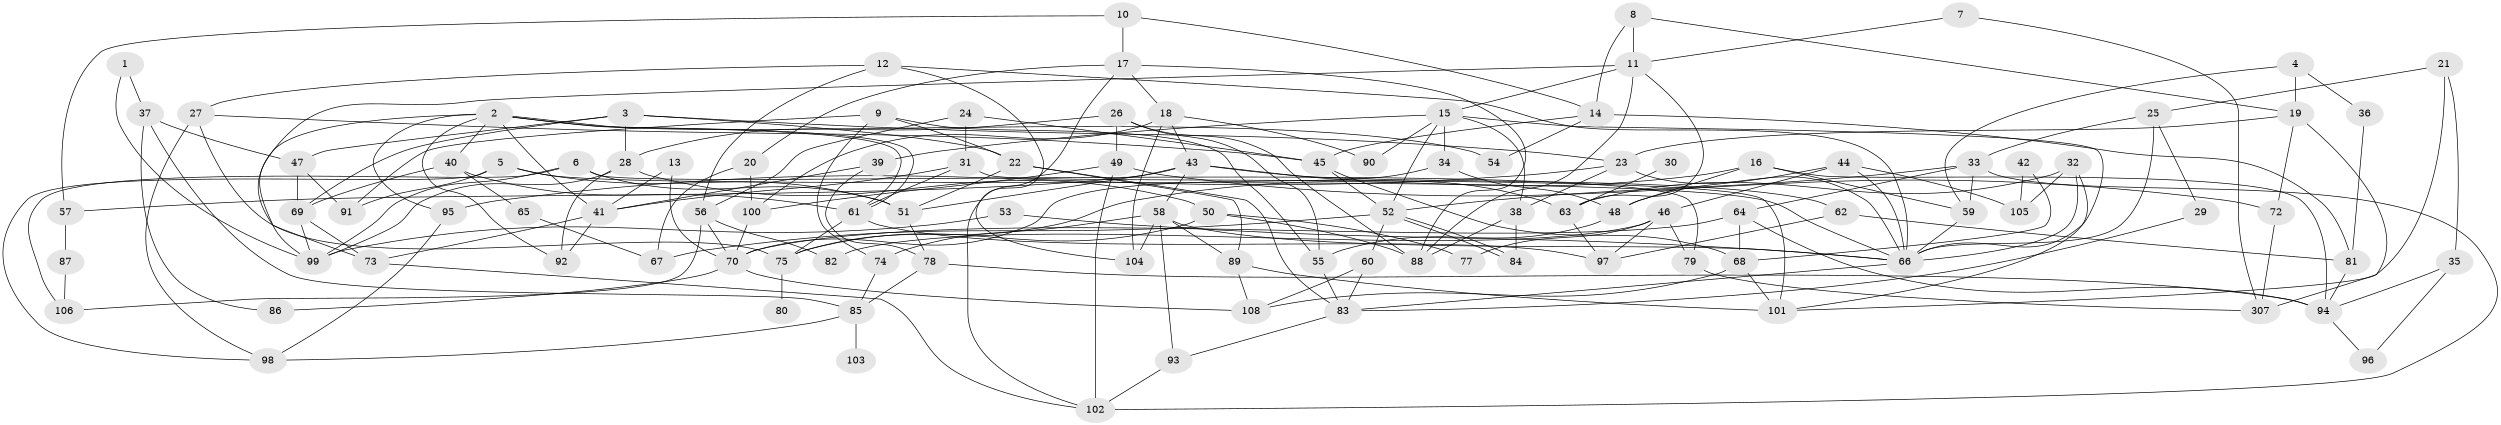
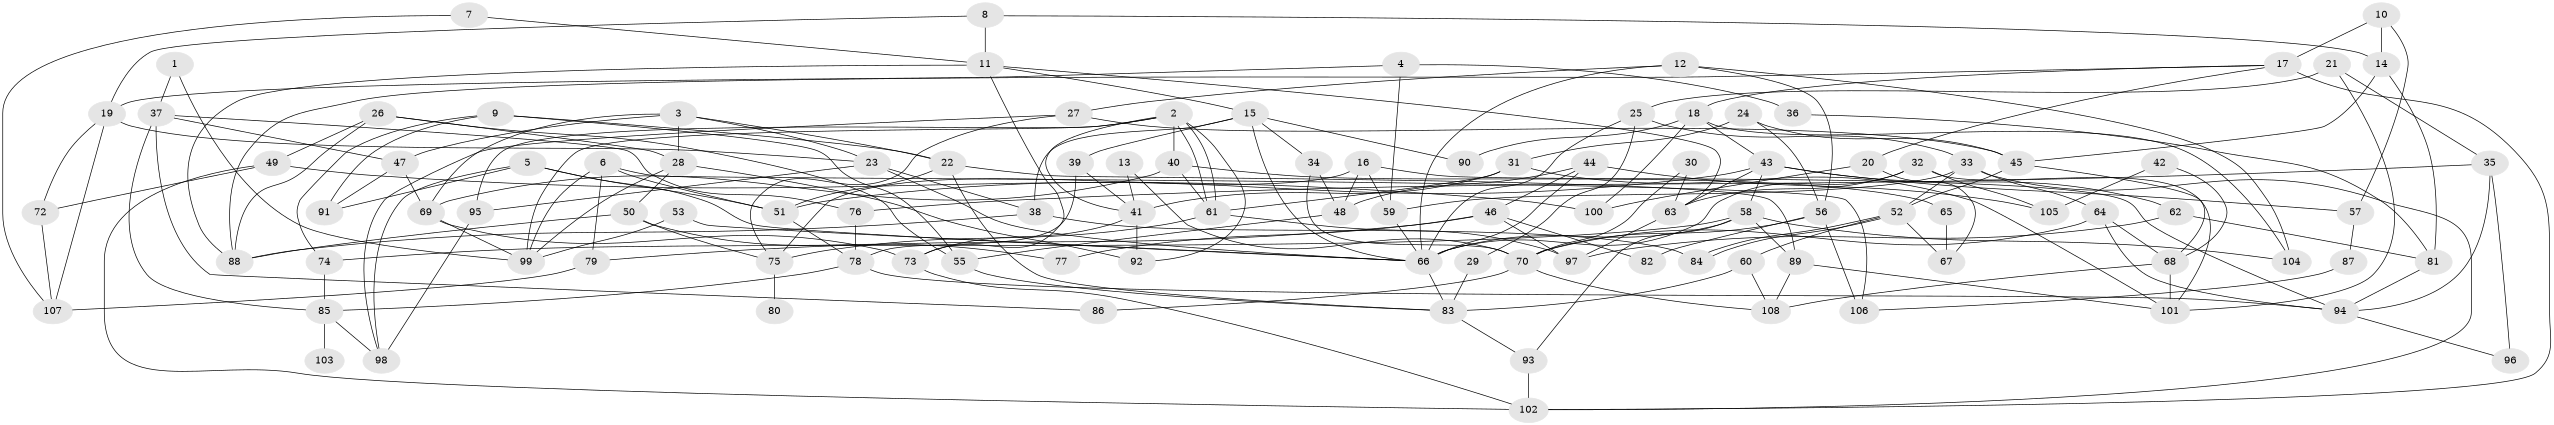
edge "15" -- "52": removed
node "54": removed
node "76": added
edge "100" -- "70": now "30" -- "70"
node "307": label "307" -> "107"
